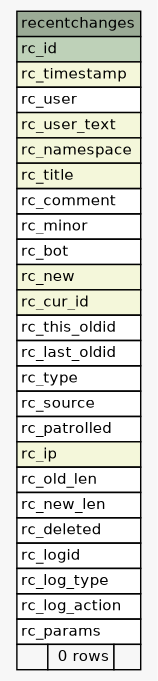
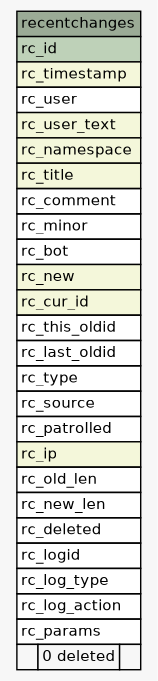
node "recentchanges": text "0 rows" -> "0 deleted"
